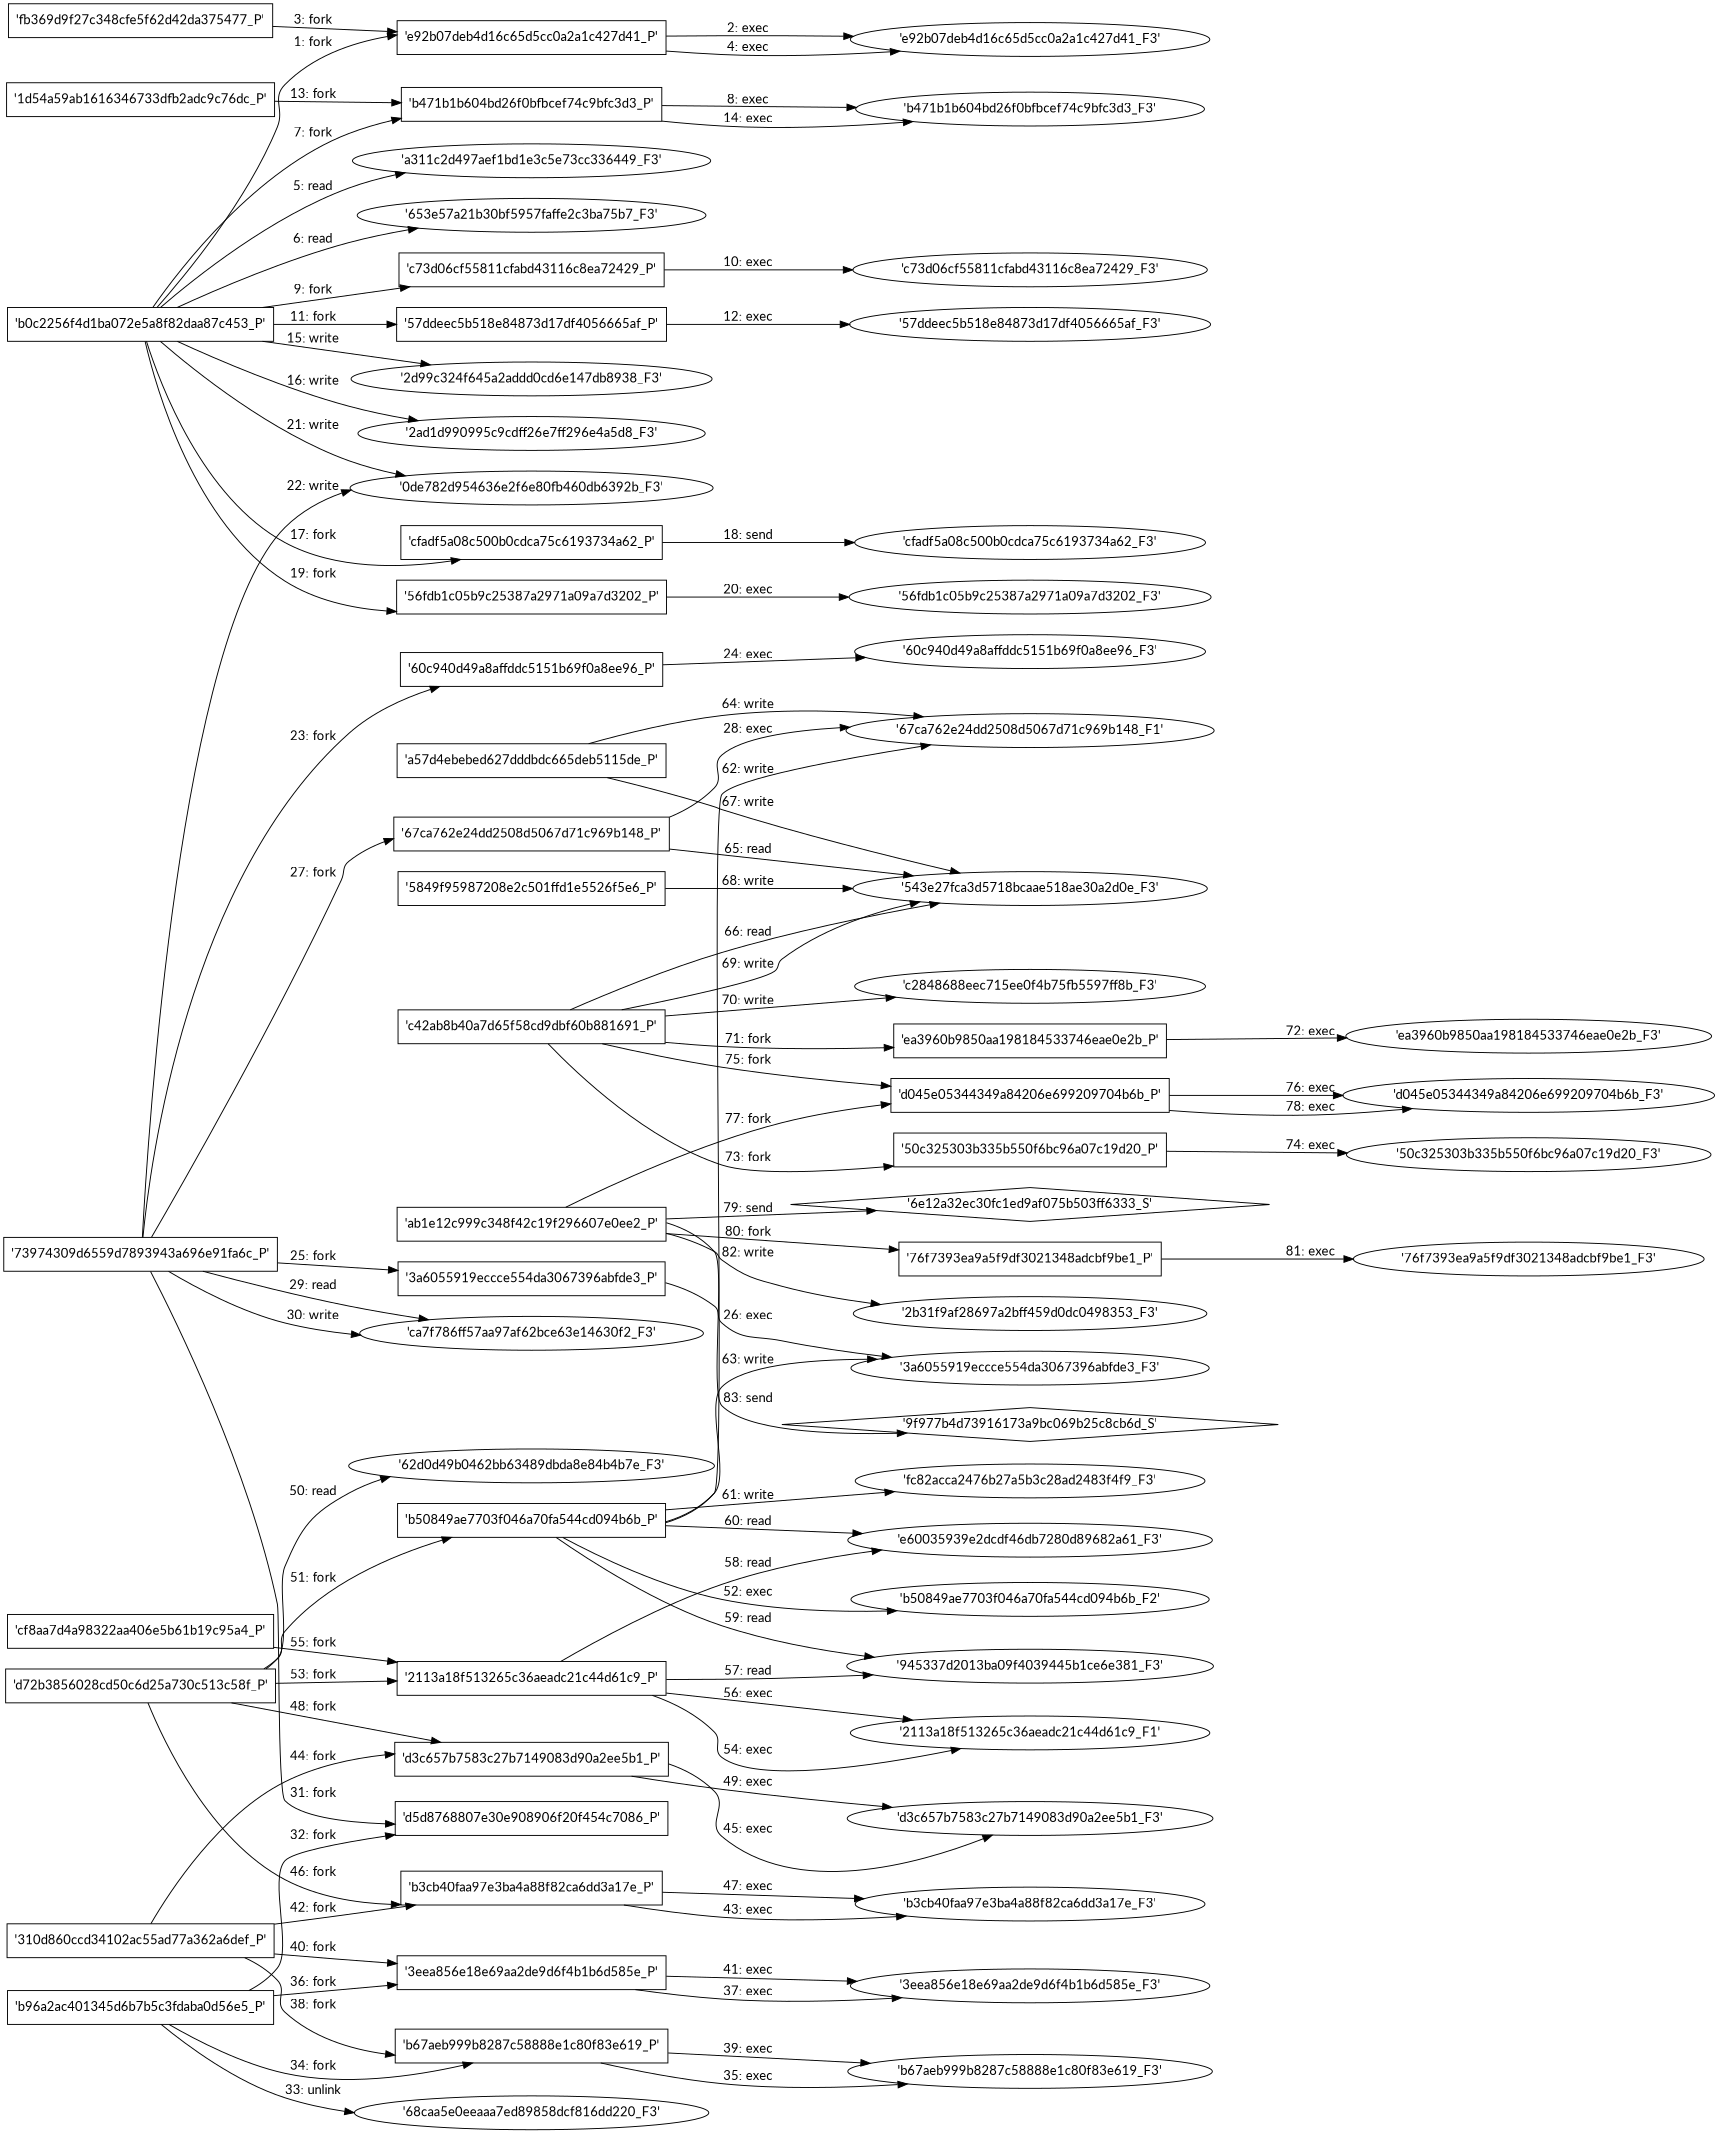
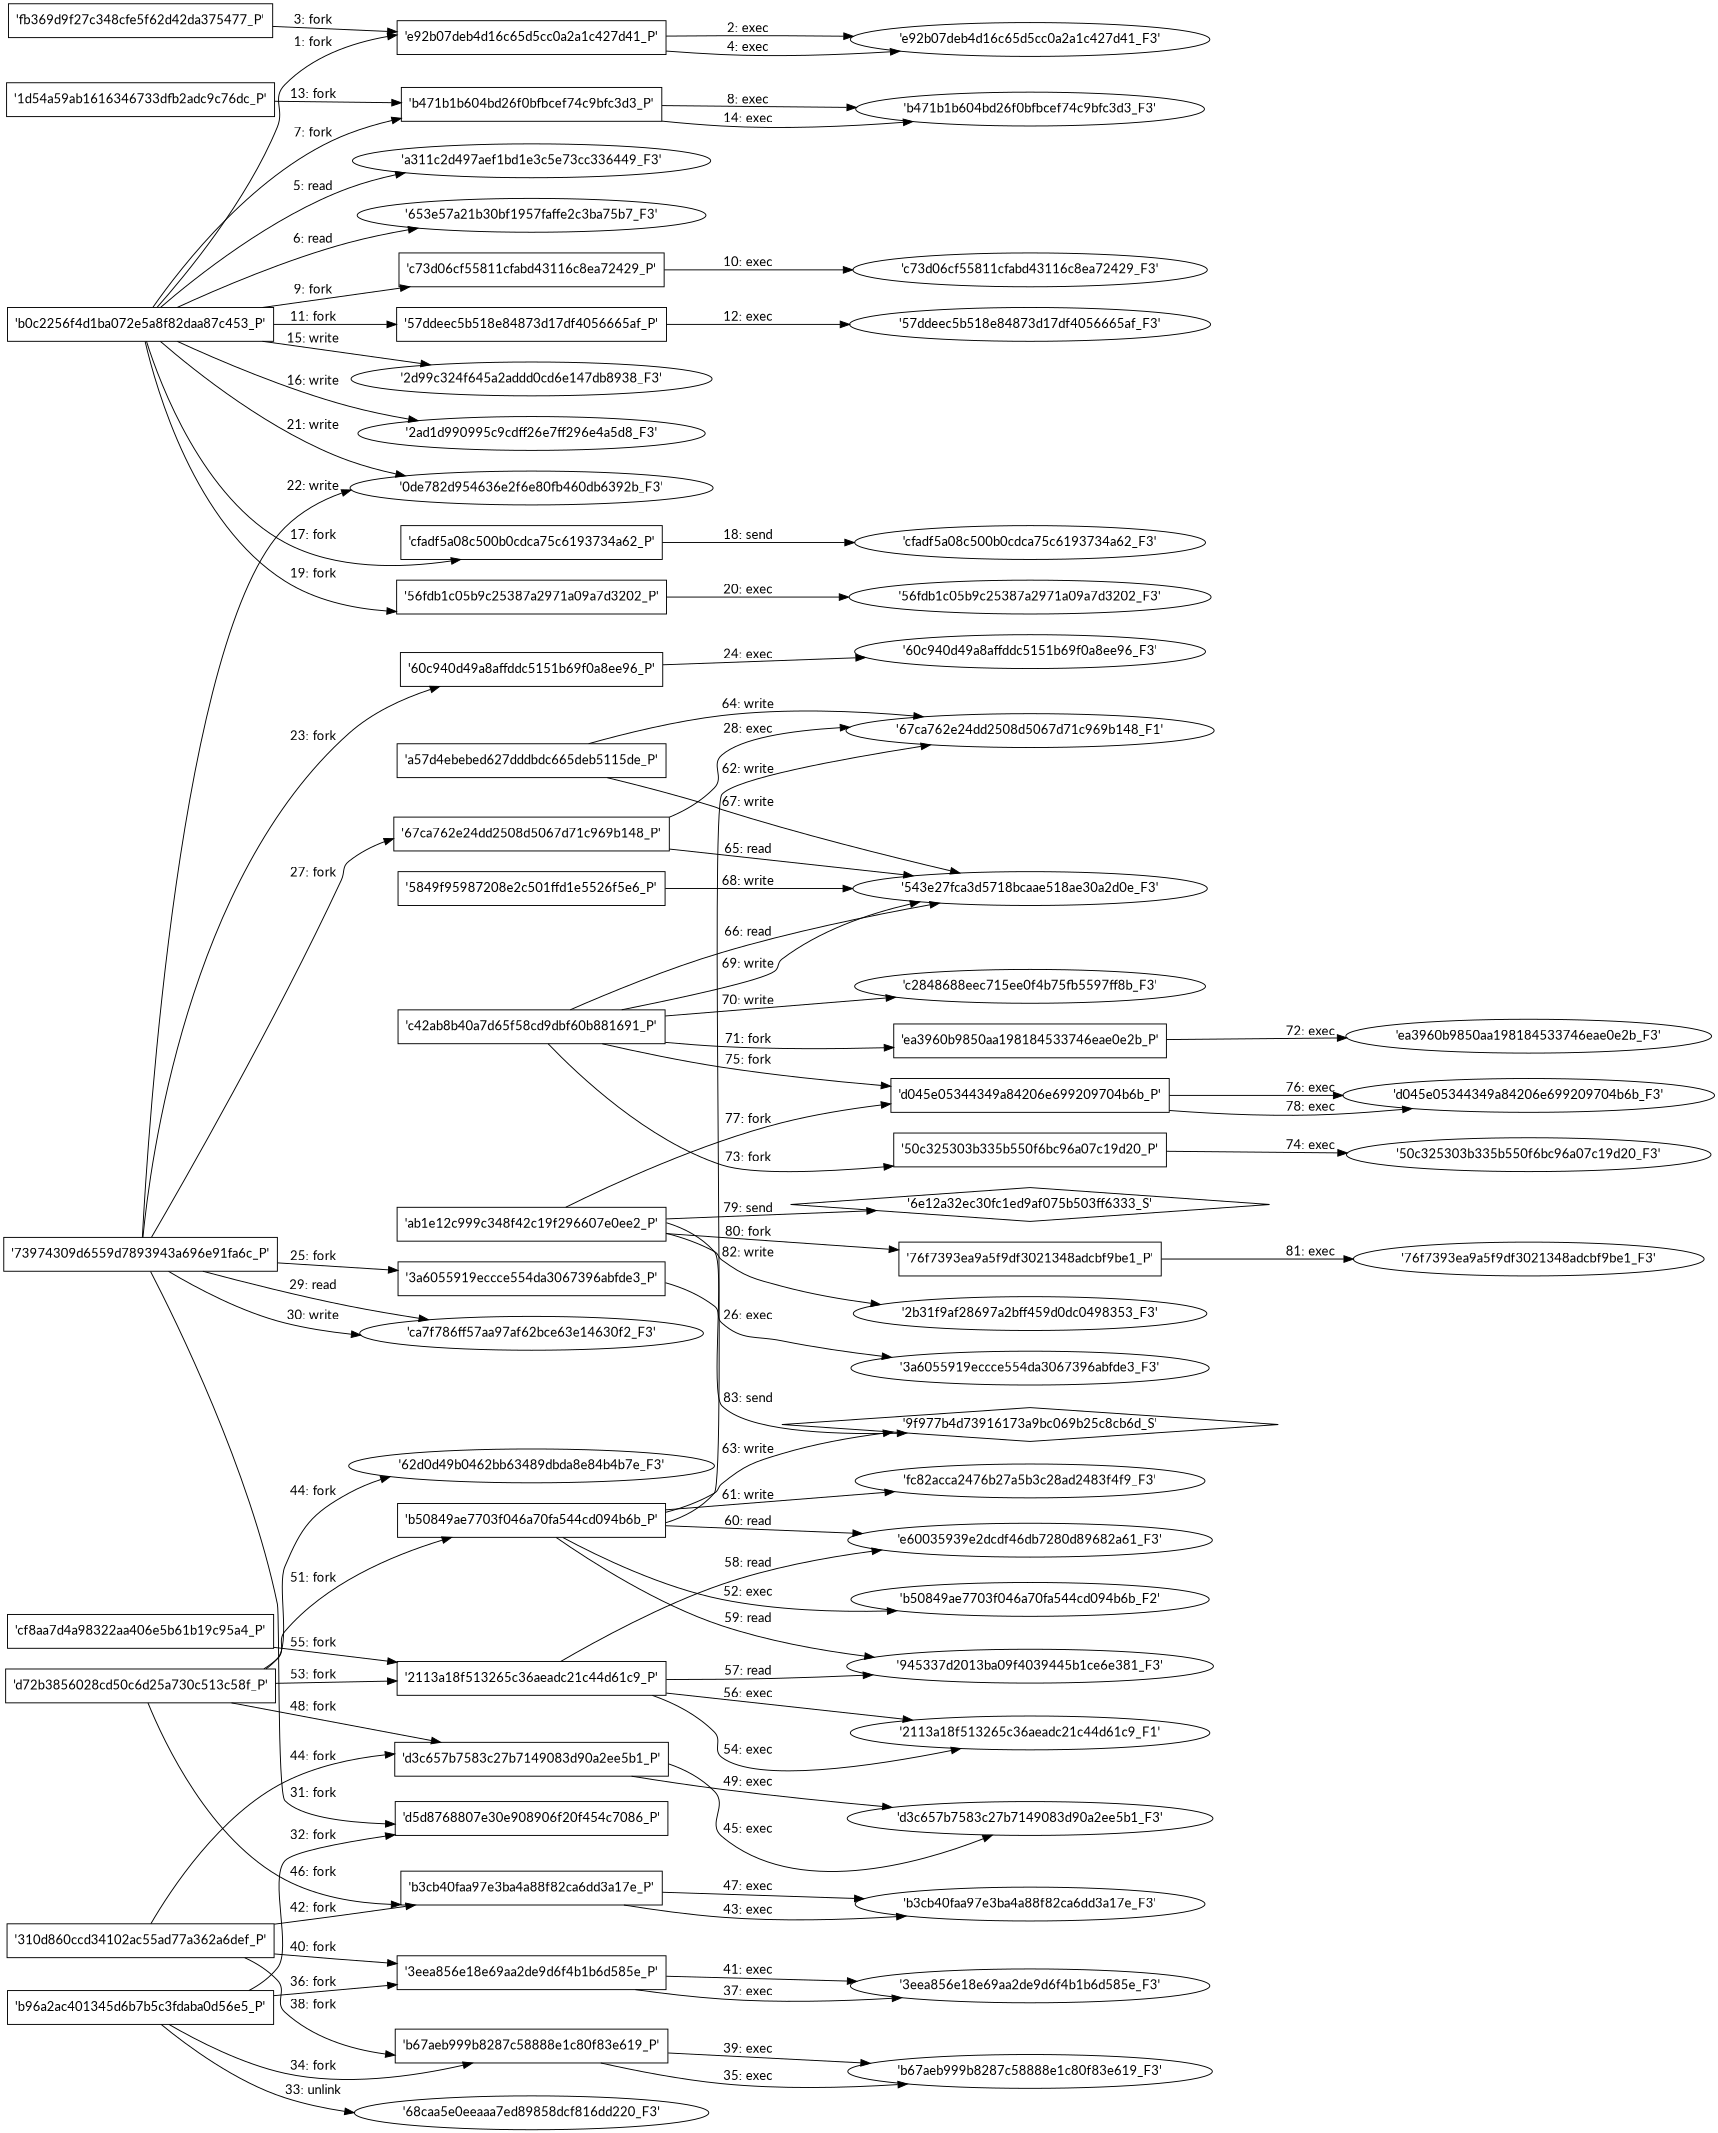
node "'653e57a21b30bf5957faffe2c3ba75b7_F3'": label "'653e57a21b30bf5957faffe2c3ba75b7_F3'" -> "'653e57a21b30bf1957faffe2c3ba75b7_F3'"
edge "'b50849ae7703f046a70fa544cd094b6b_P'" -> "'3a6055919eccce554da3067396abfde3_F3'": now "'b50849ae7703f046a70fa544cd094b6b_P'" -> "'9f977b4d73916173a9bc069b25c8cb6d_S'"
edge "'d72b3856028cd50c6d25a730c513c58f_P'" -> "'62d0d49b0462bb63489dbda8e84b4b7e_F3'": label "50: read" -> "44: fork"
